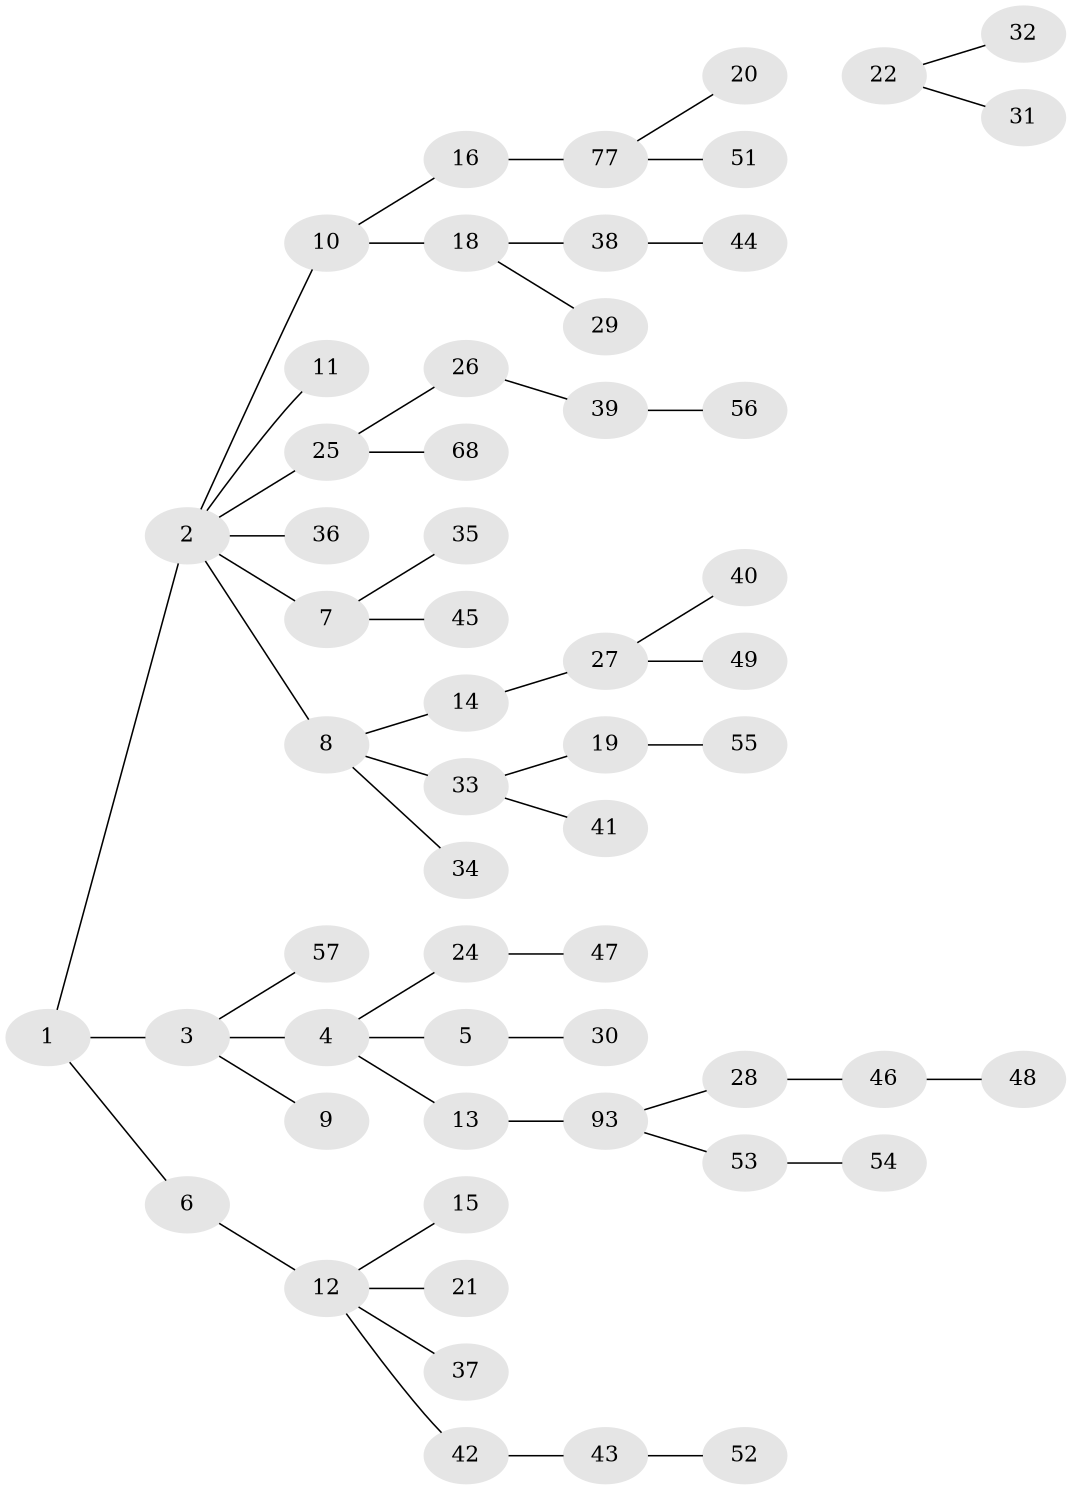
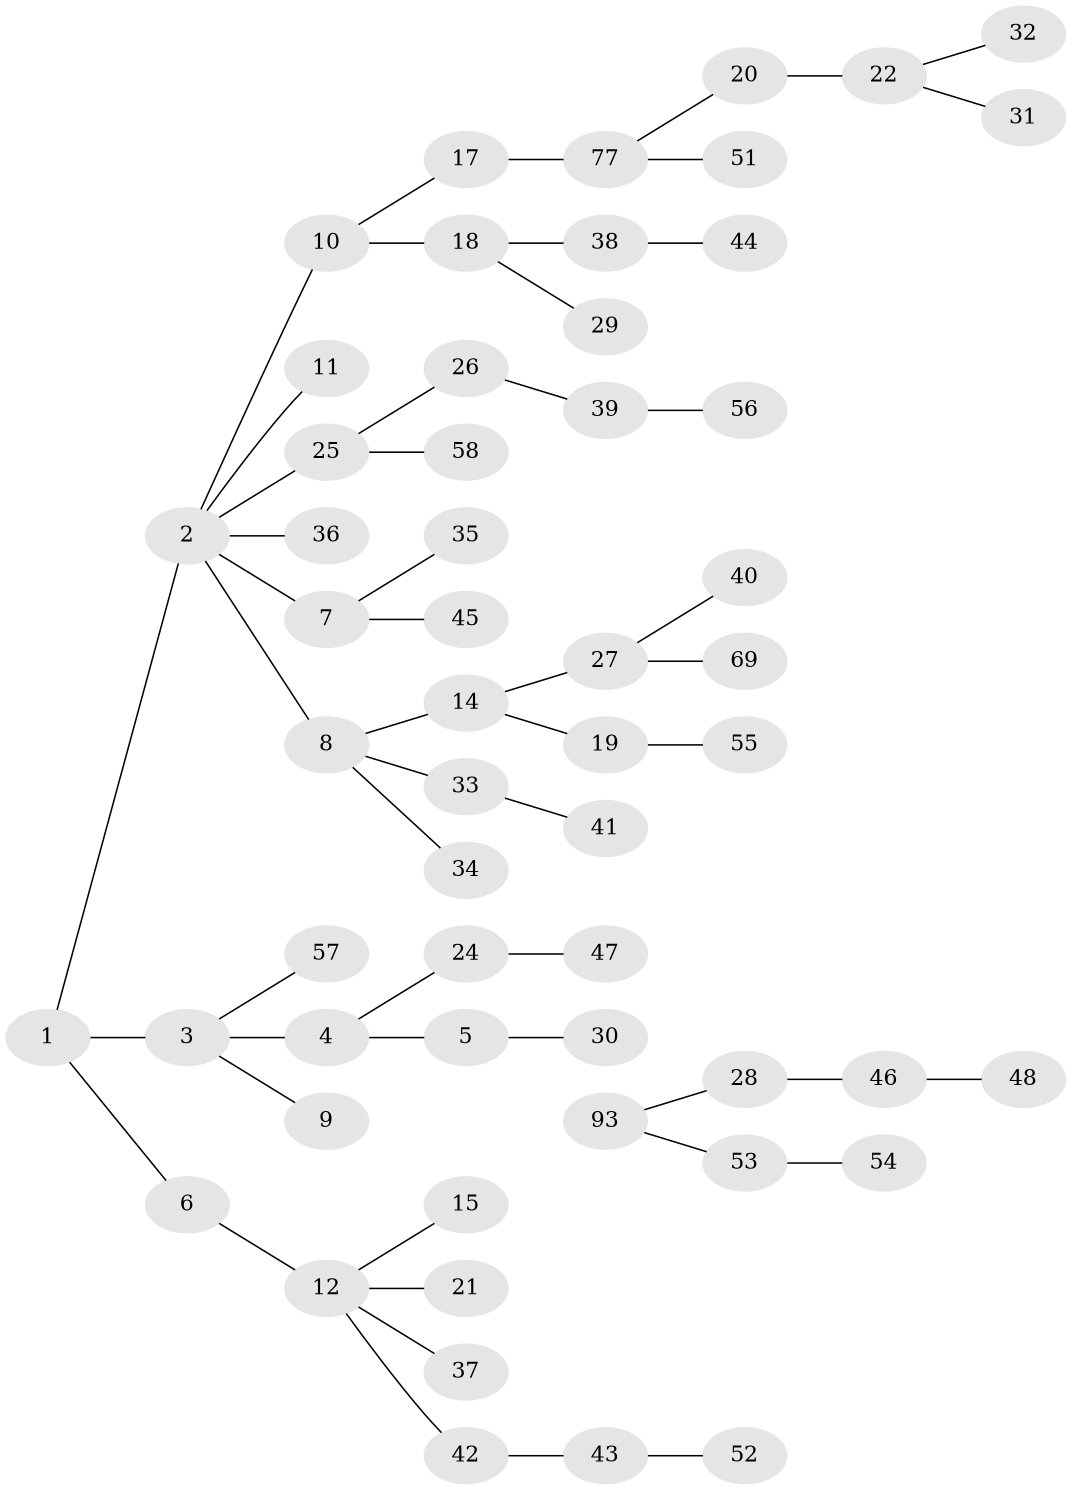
edge "20" -- "22": added
node "16": label "16" -> "17"
node "68": label "68" -> "58"
node "49": label "49" -> "69"
edge "19" -- "33": now "19" -- "14"
node "13": removed
